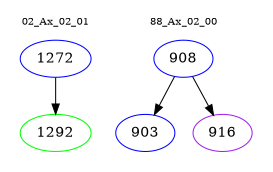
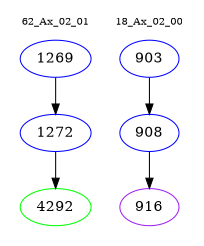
cluster "02_Ax_02_01": label "02_Ax_02_01" -> "62_Ax_02_01"
cluster "88_Ax_02_00": label "88_Ax_02_00" -> "18_Ax_02_00"
node "1269": added
edge "908" -> "903": reversed
node "1292": label "1292" -> "4292"
